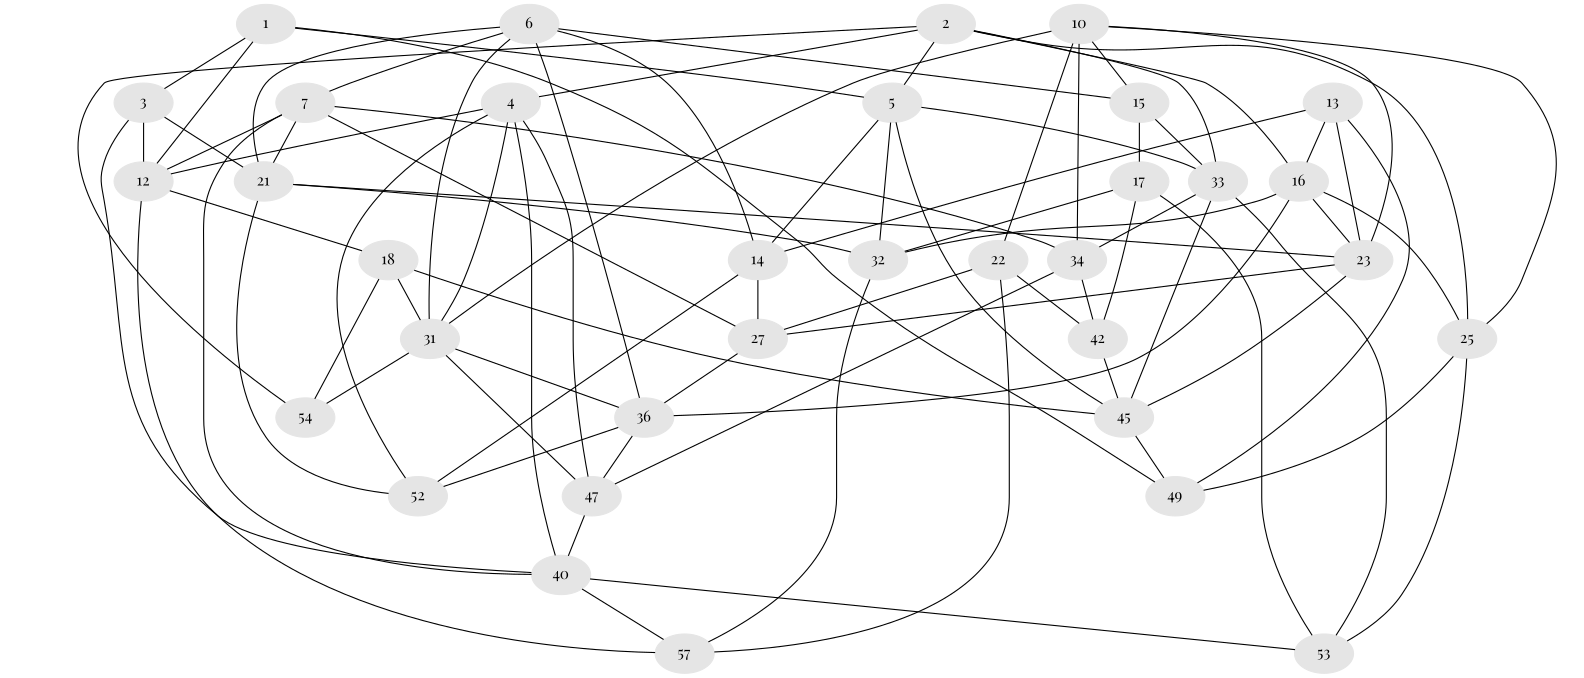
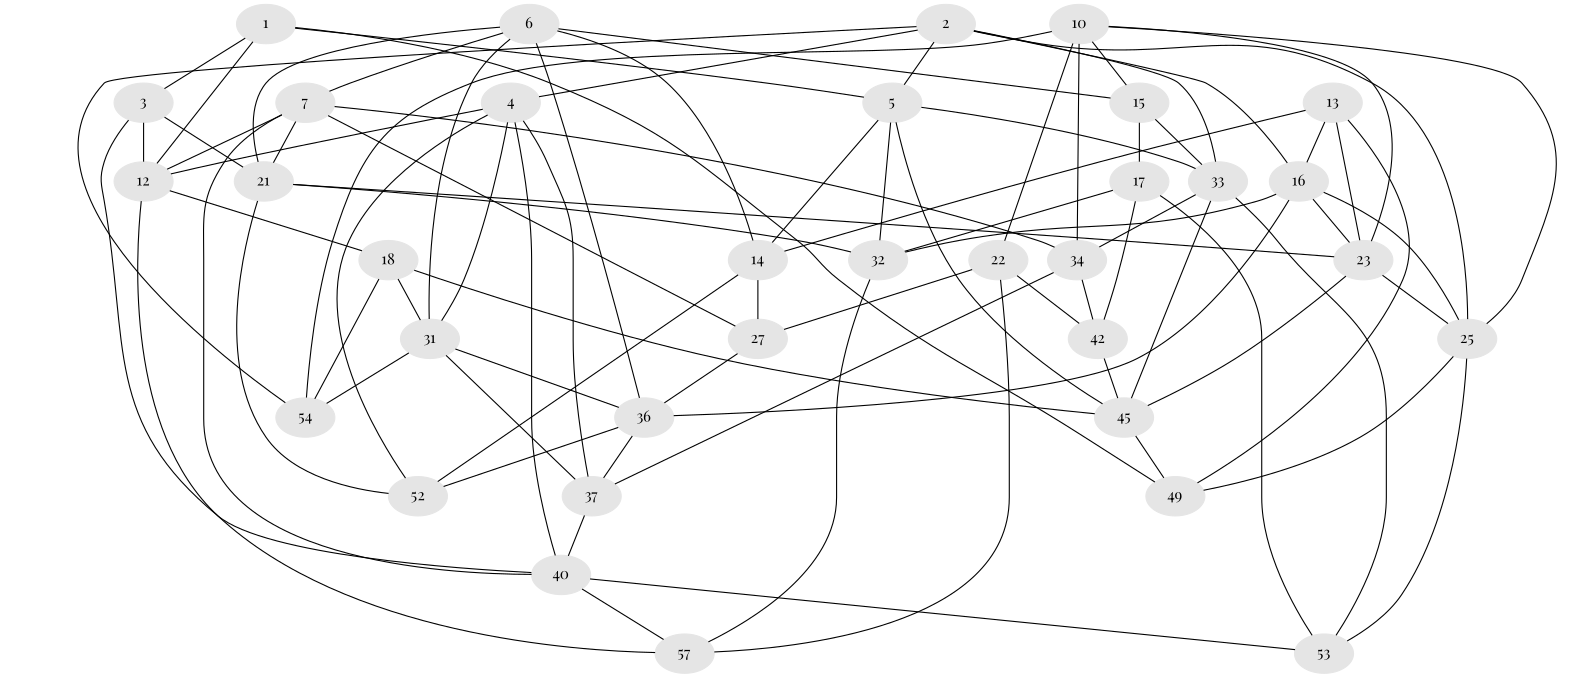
edge "10" -- "31": now "10" -- "54"
edge "23" -- "27": now "23" -- "25"
node "47": label "47" -> "37"
